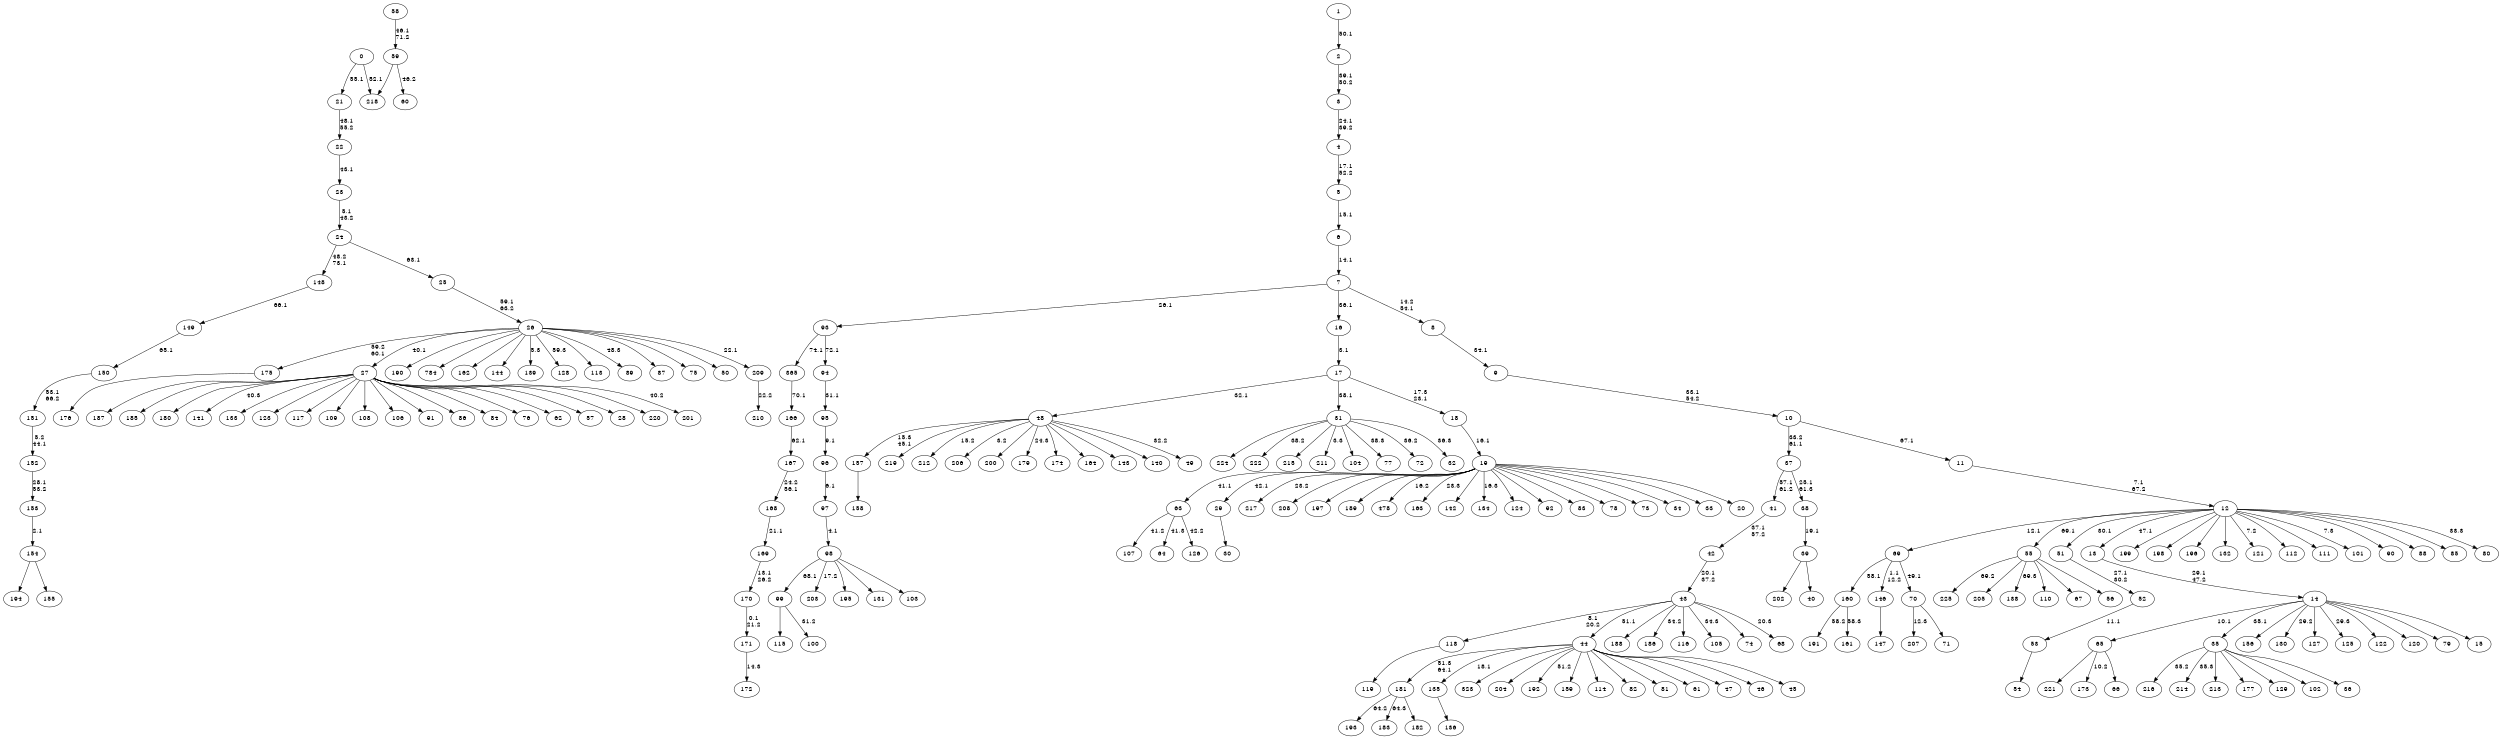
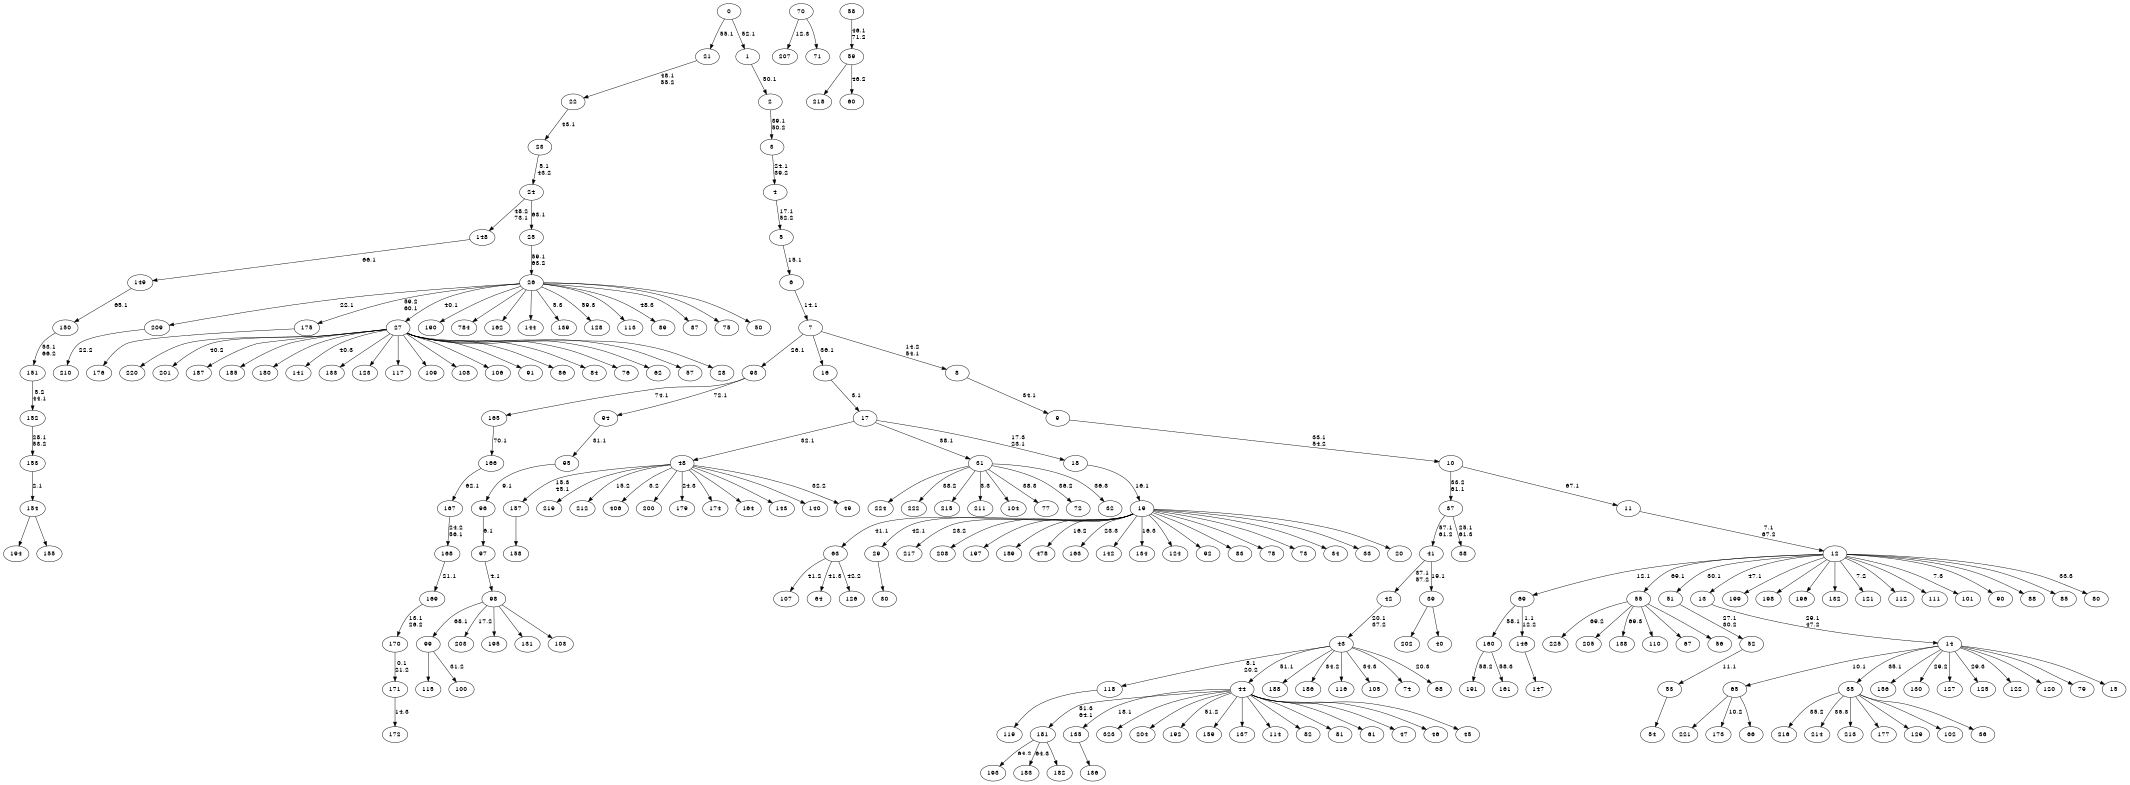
edge "0" -> "218": now "0" -> "1"
node "365": label "365" -> "165"
node "206": label "206" -> "406"
edge "38" -> "39": now "41" -> "39"
edge "69" -> "70": removed, label "49,1"
node "137": added
